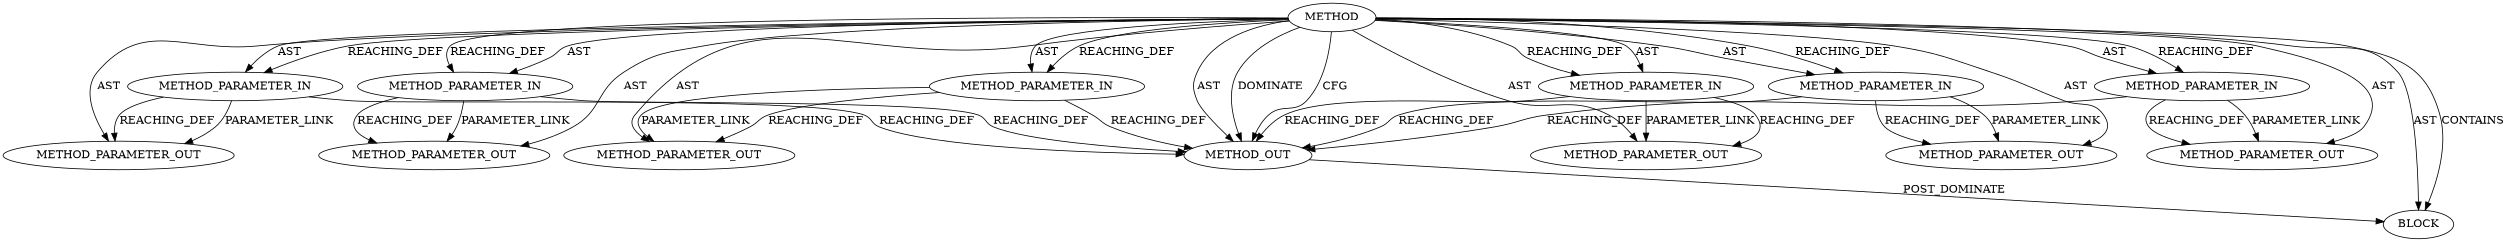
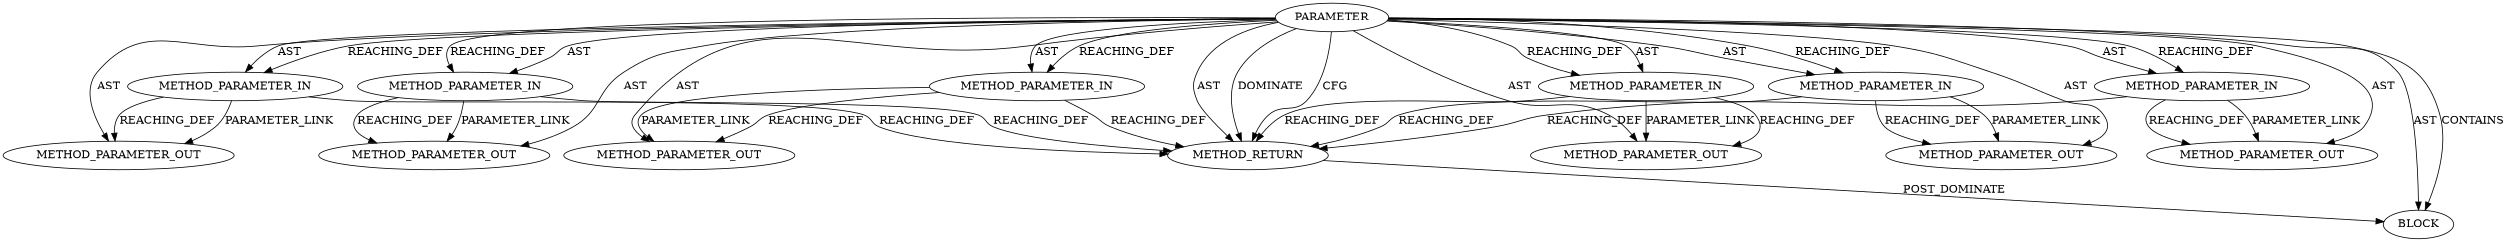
node "METHOD": label "METHOD" -> "PARAMETER"
node "METHOD_OUT": label "METHOD_OUT" -> "METHOD_RETURN"
